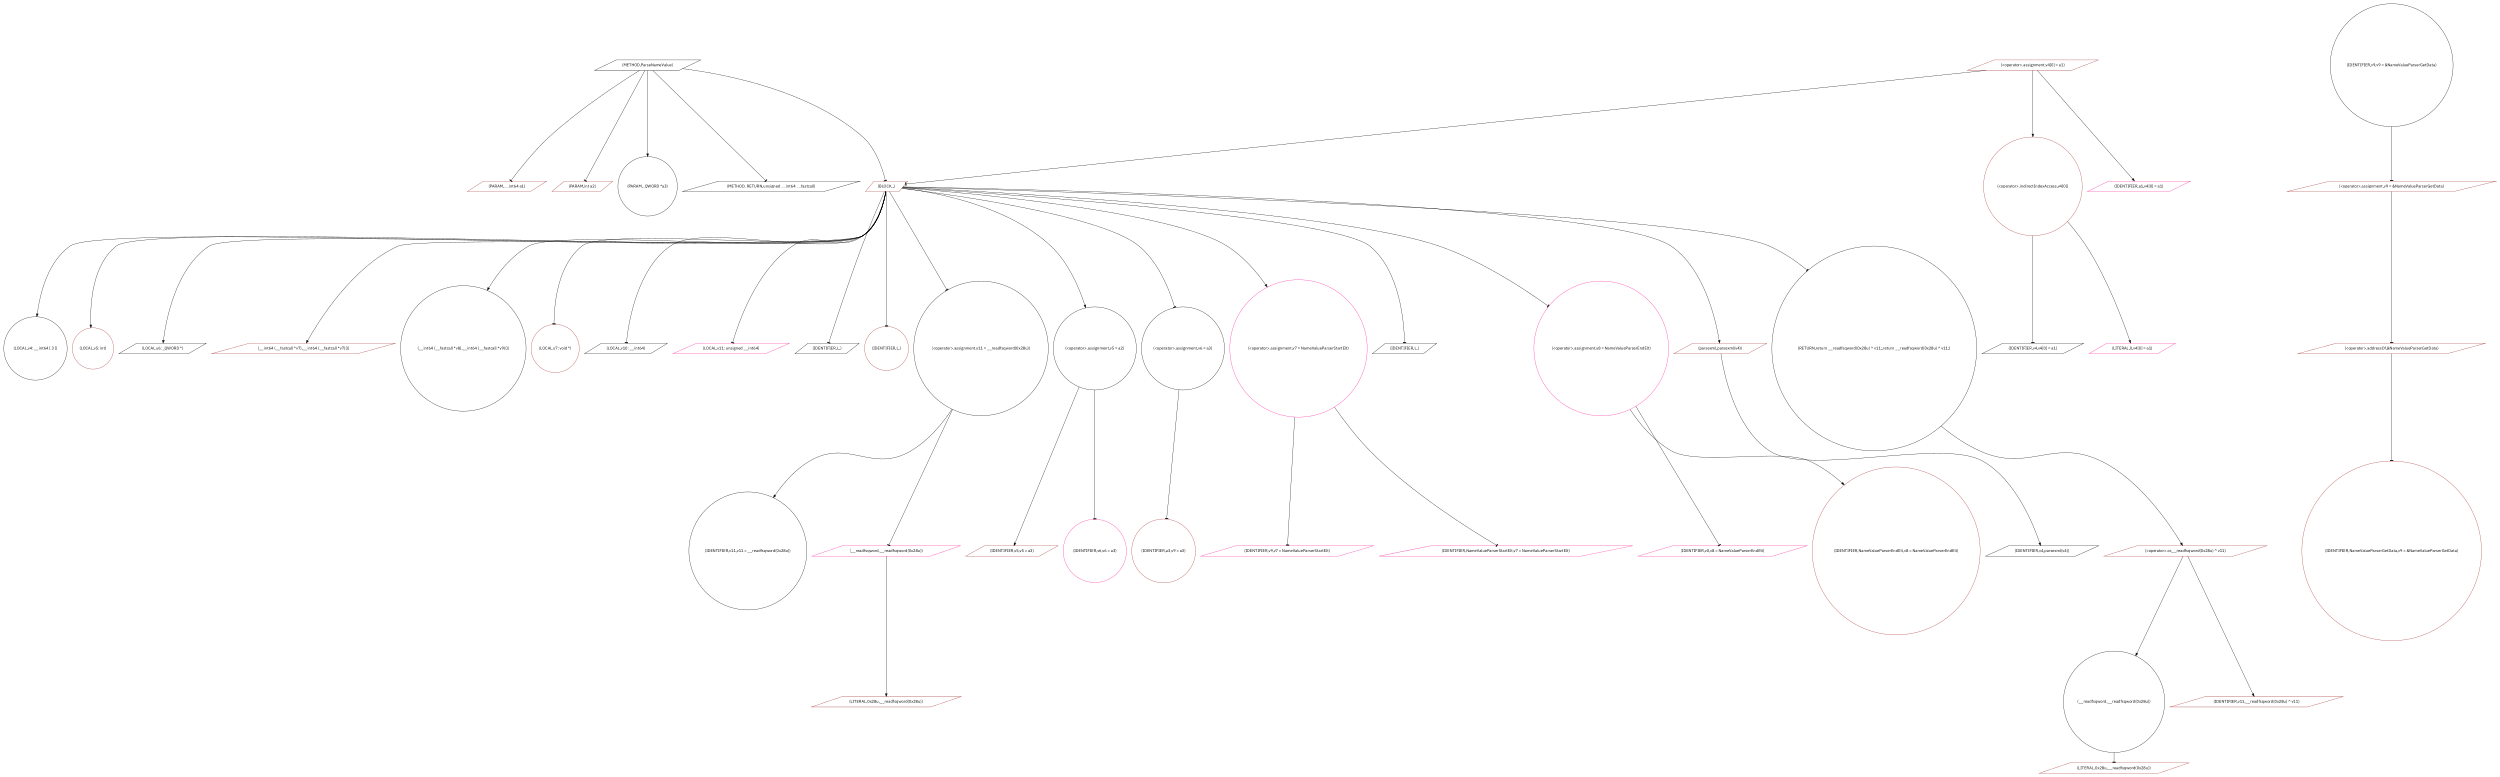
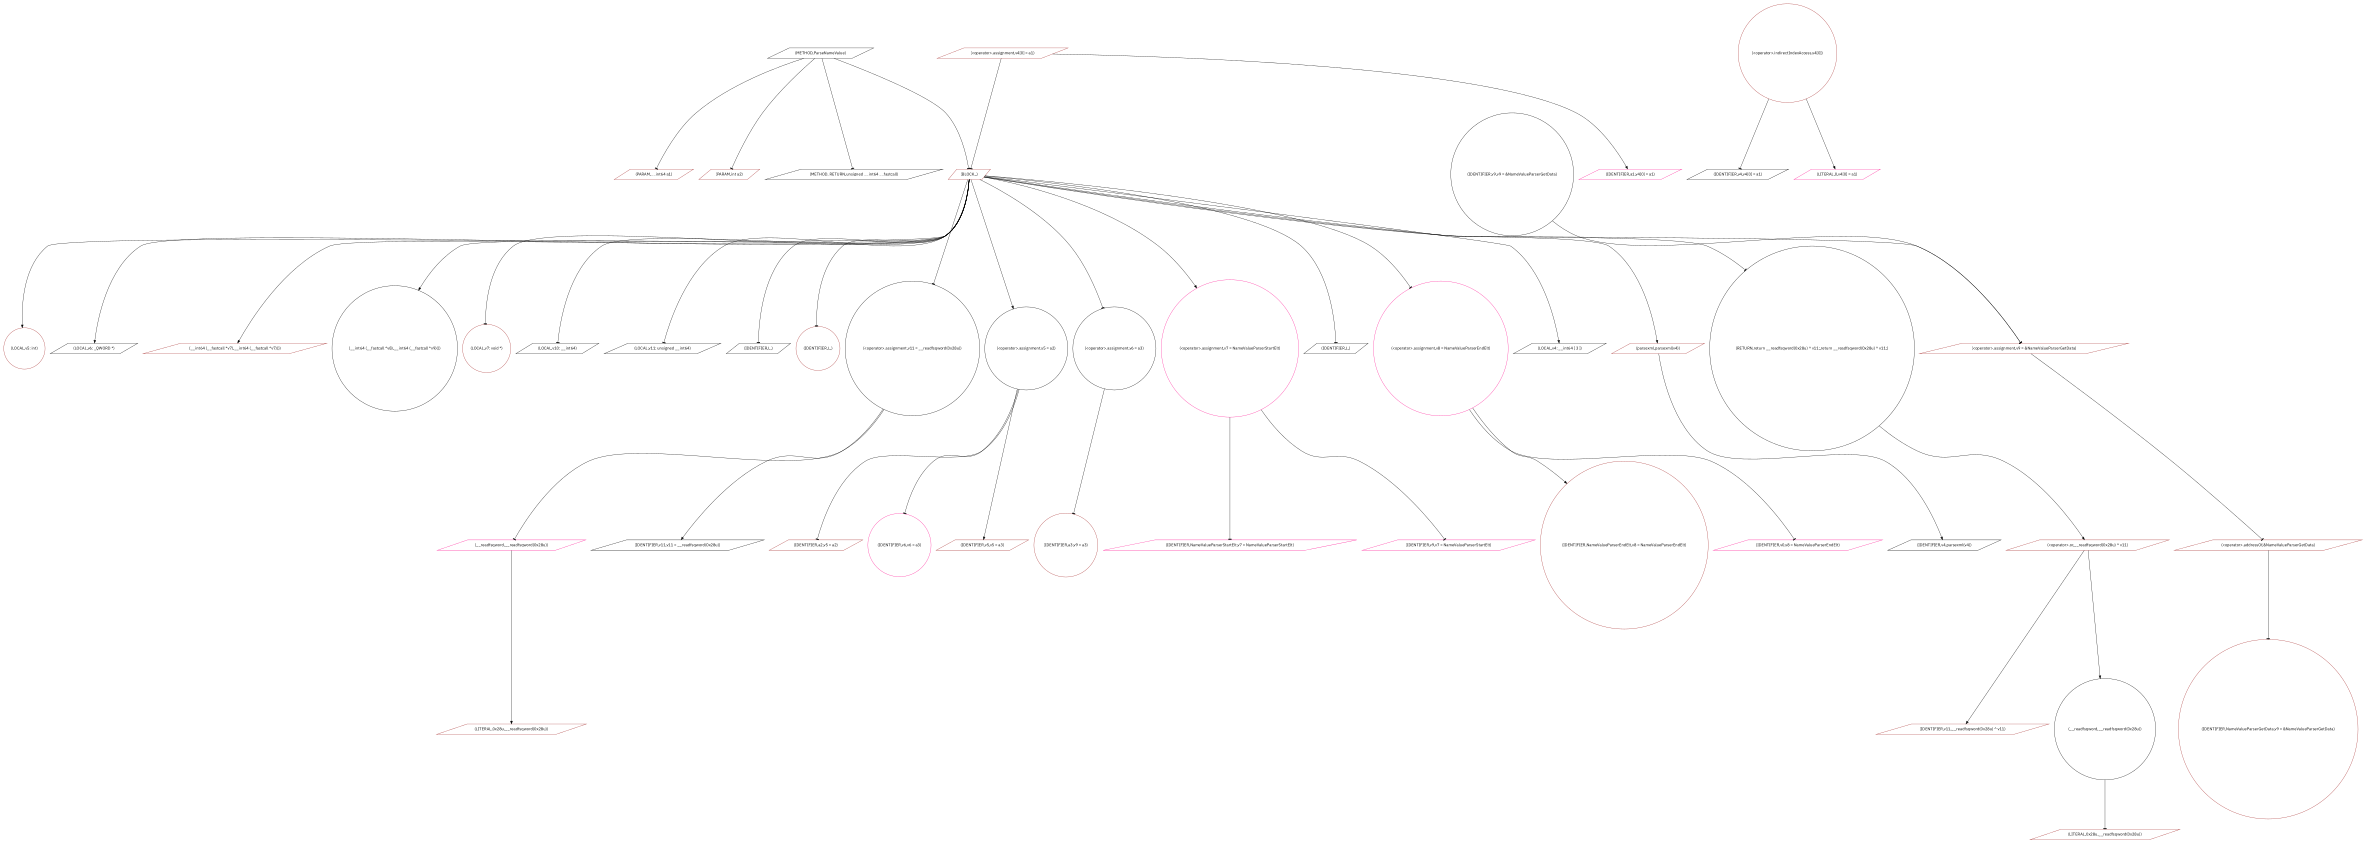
edge "(<operator>.assignment,v4[0] = a1)" -> "(<operator>.indirectIndexAccess,v4[0])": removed
node "(PARAM,_QWORD *a3)": removed
edge "(BLOCK,,)" -> "(<operator>.assignment,v9 = &NameValueParserGetData)": added
node "(LOCAL,v4: __int64 [ 3 ])": shape circle -> parallelogram
node "(LOCAL,v11: unsigned __int64)": color deeppink -> black
node "(IDENTIFIER,a2,v5 = a2)": added
node "(IDENTIFIER,v11,v11 = __readfsqword(0x28u))": shape circle -> parallelogram
